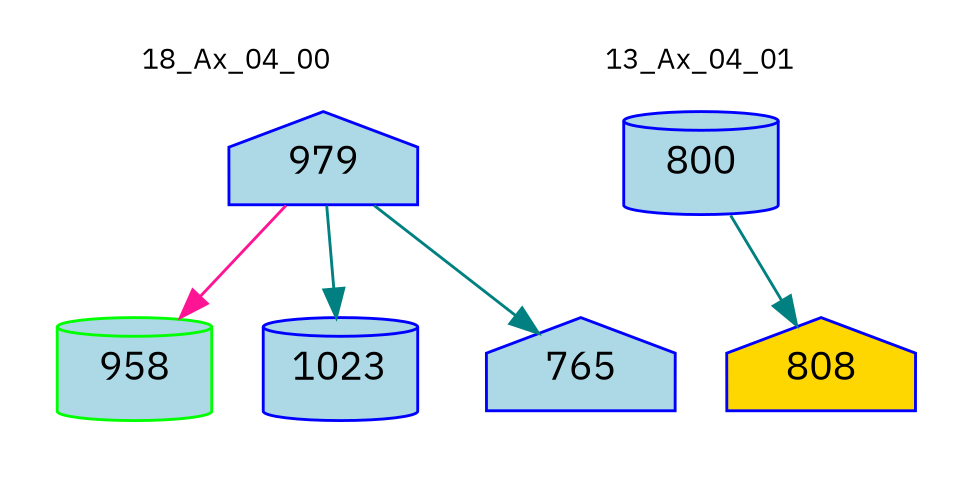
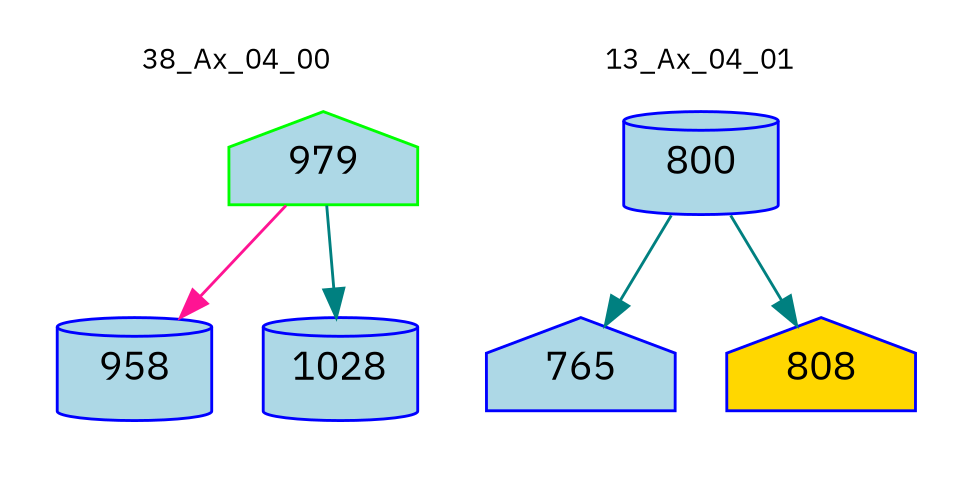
cluster "18_Ax_04_00": label "18_Ax_04_00" -> "38_Ax_04_00"
node "979": color blue -> green
edge "979" -> "765": now "800" -> "765"
node "958": color green -> blue
node "1023": label "1023" -> "1028"
